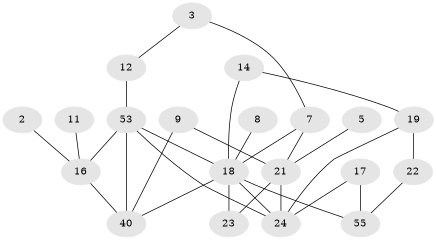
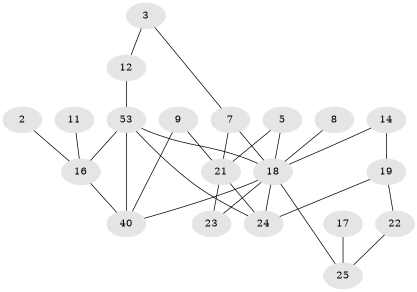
edge "5" -- "18": added
edge "17" -- "24": removed
node "55": label "55" -> "25"
